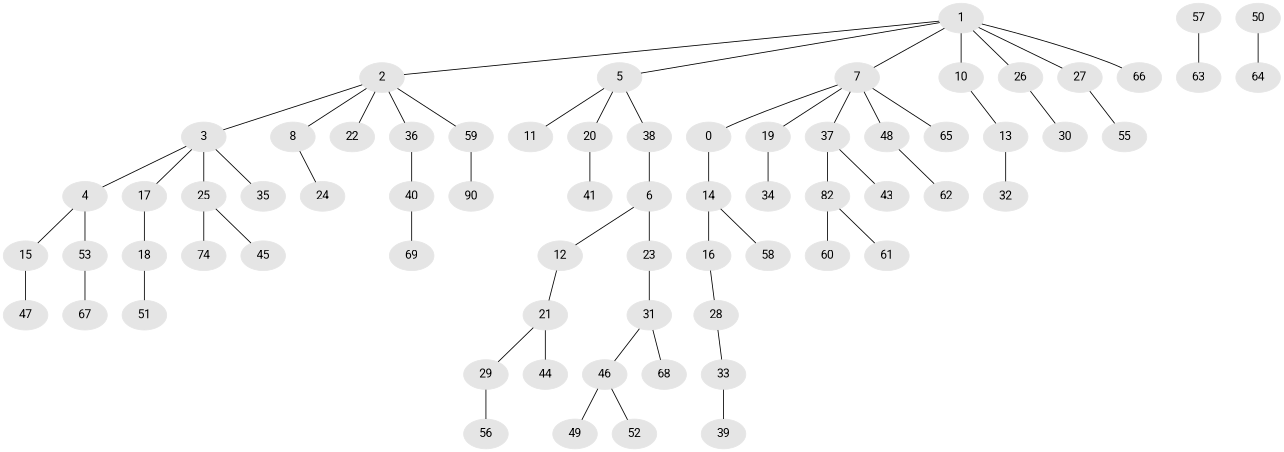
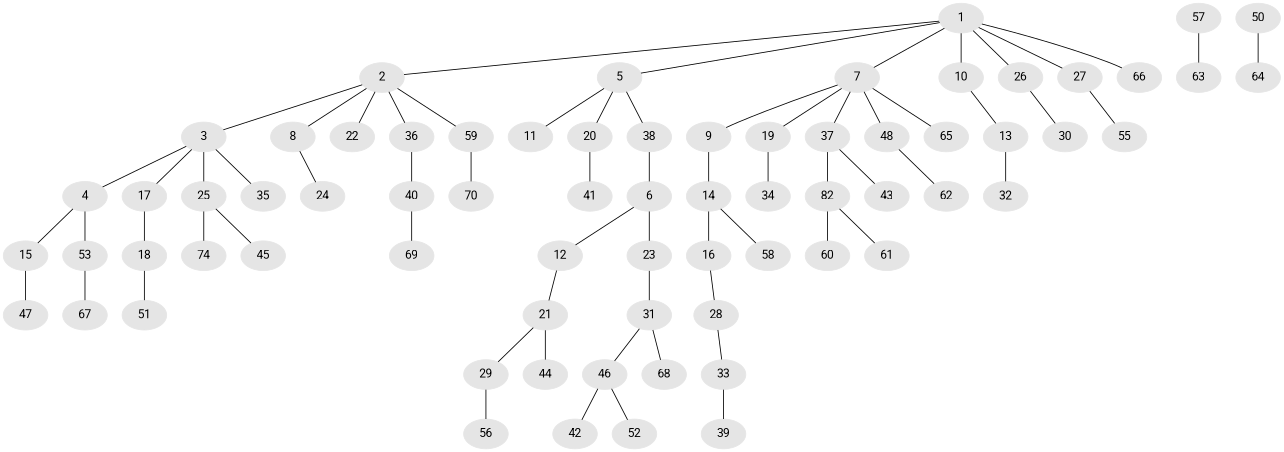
node "0": label "0" -> "9"
node "90": label "90" -> "70"
node "49": label "49" -> "42"
